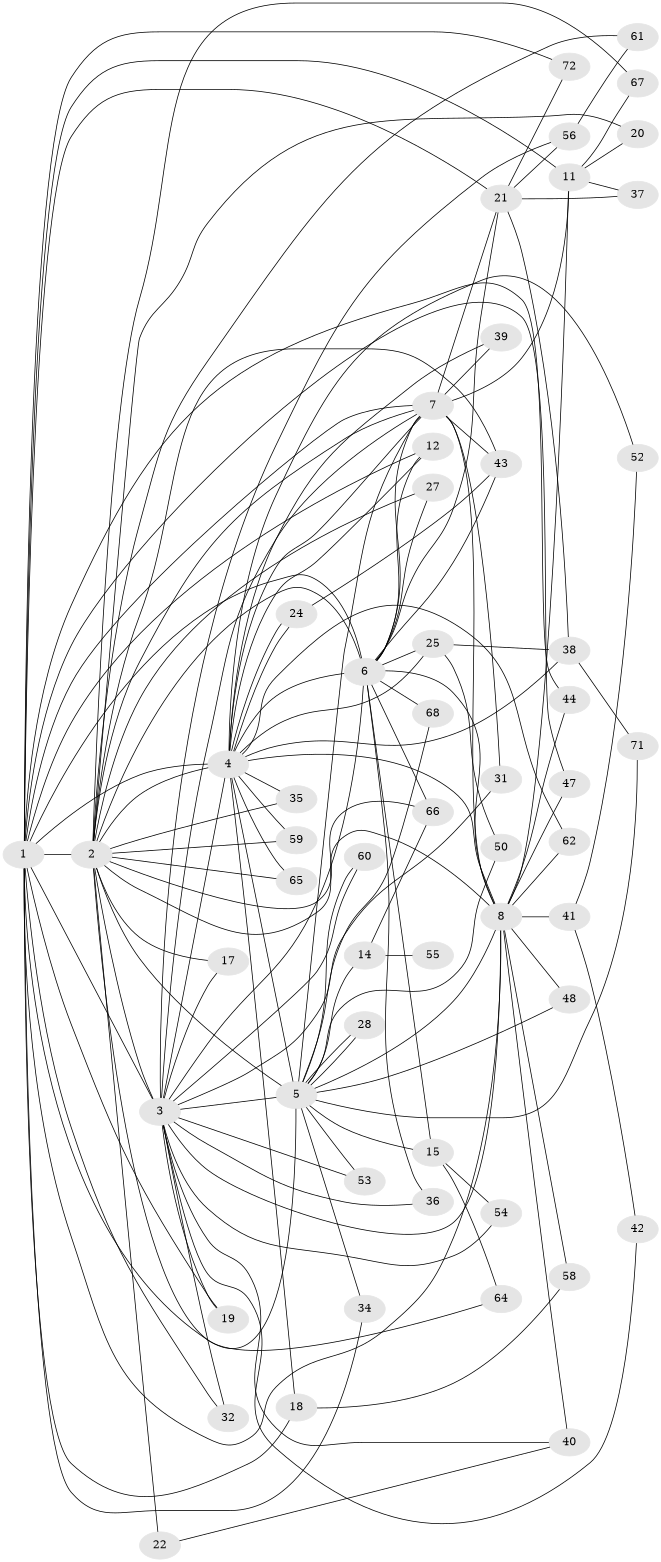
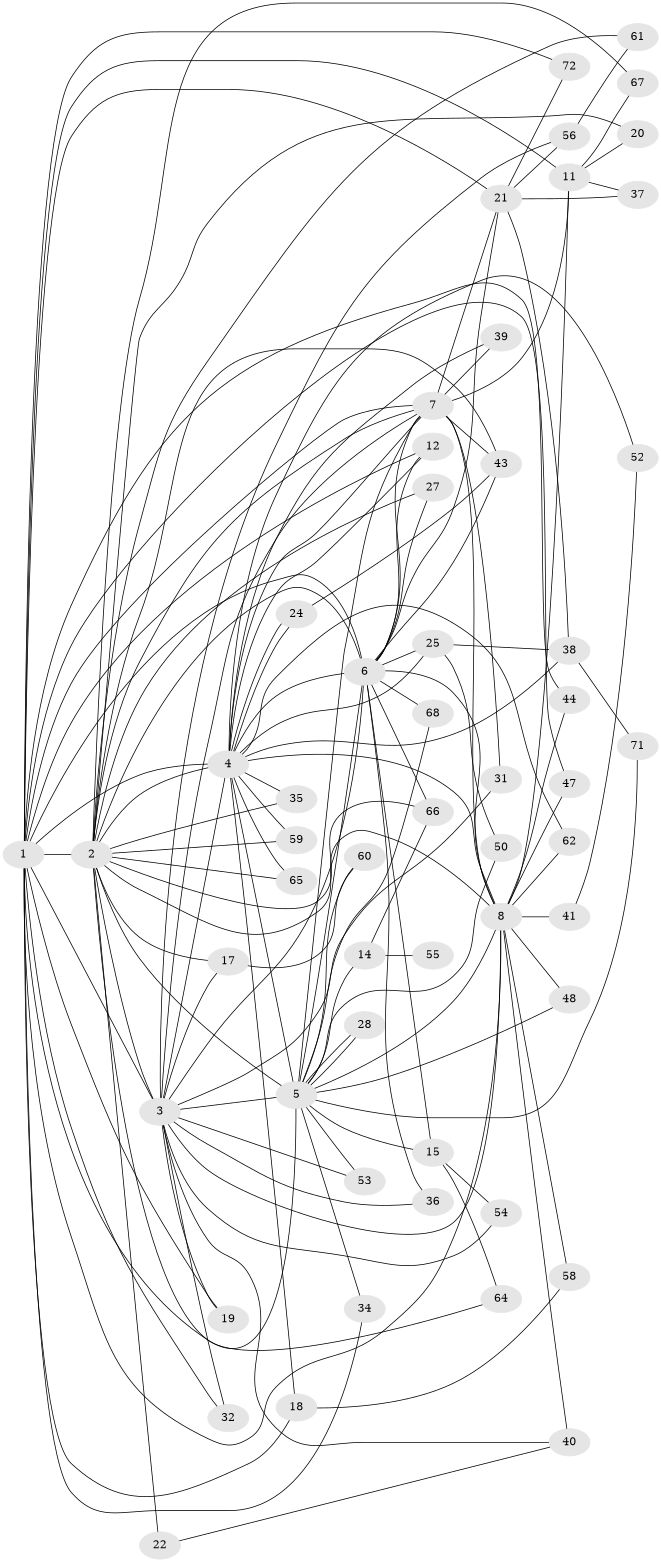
edge "6" -- "5": added
edge "60" -- "3": now "60" -- "17"
node "42": removed
